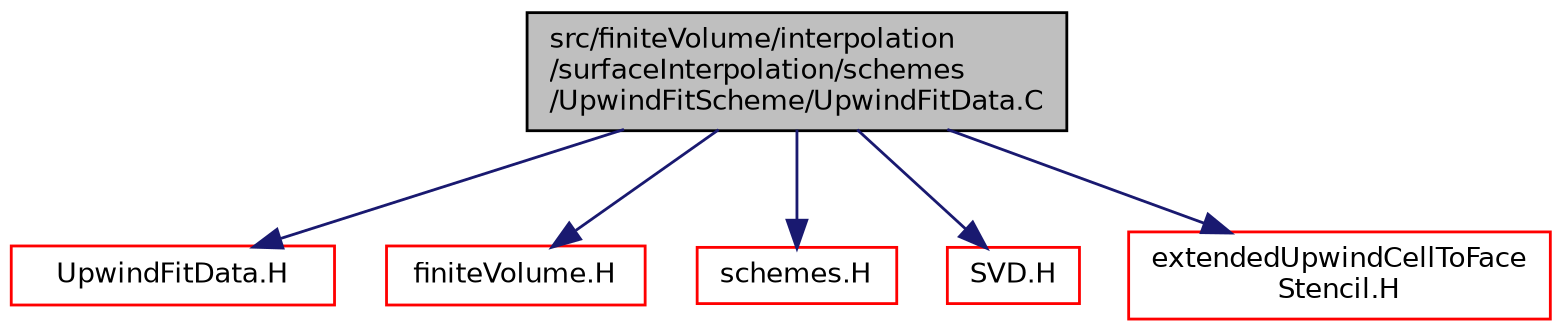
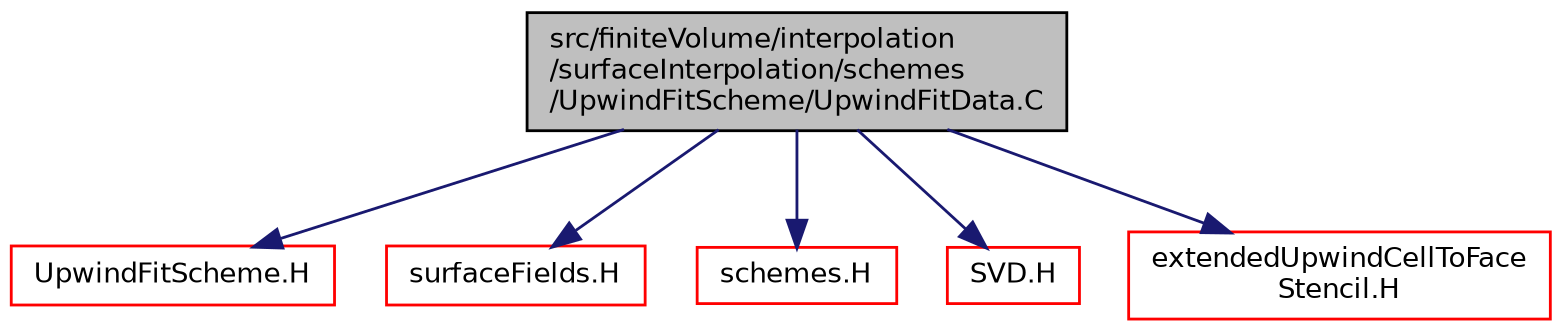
node "UpwindFitData.H": label "UpwindFitData.H" -> "UpwindFitScheme.H"
node "finiteVolume.H": label "finiteVolume.H" -> "surfaceFields.H"
